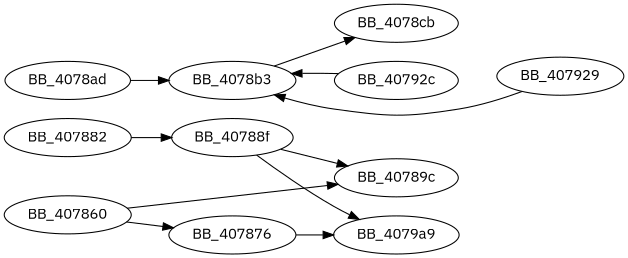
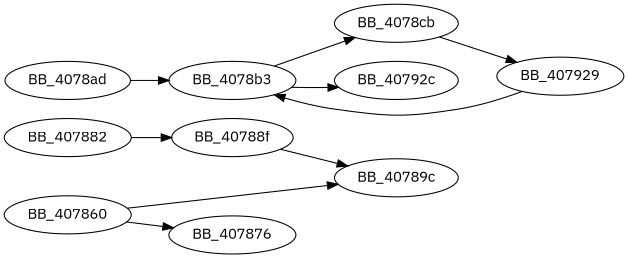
edge "BB_4078cb" -> "BB_407929": added
edge "BB_40792c" -> "BB_4078b3": reversed
node "BB_4079a9": removed
